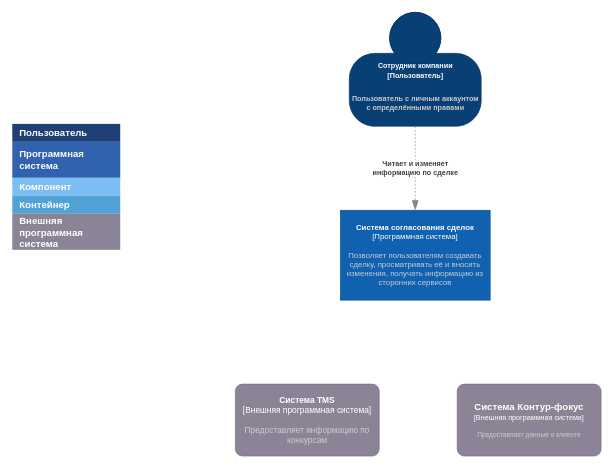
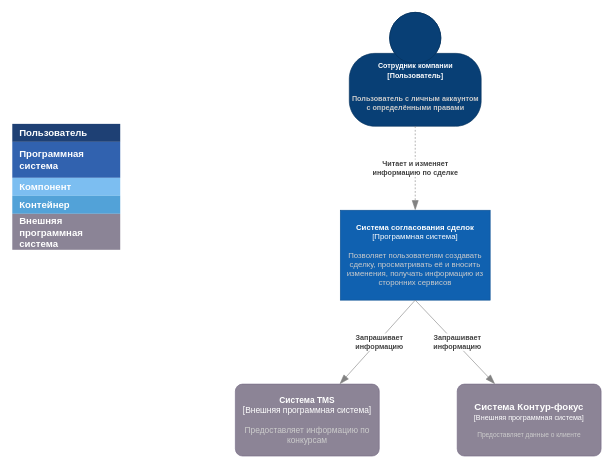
edge "Система согласования сделок [Программная система] Позволяет пользователям создавать сделку, просматривать её и вносить изменения, получать информацию из сторонних сервисов" -> "Система Контур-фокус [Внешняя программная система] Предоставляет данные о клиенте": added, label "Запрашивает информацию"
edge "Система согласования сделок [Программная система] Позволяет пользователям создавать сделку, просматривать её и вносить изменения, получать информацию из сторонних сервисов" -> "Система TMS [Внешняя программная система] Предоставляет информацию по конкурсам": added, label "Запрашивает информацию"
